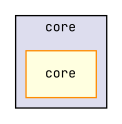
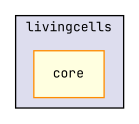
cluster "core": label "core" -> "livingcells"
